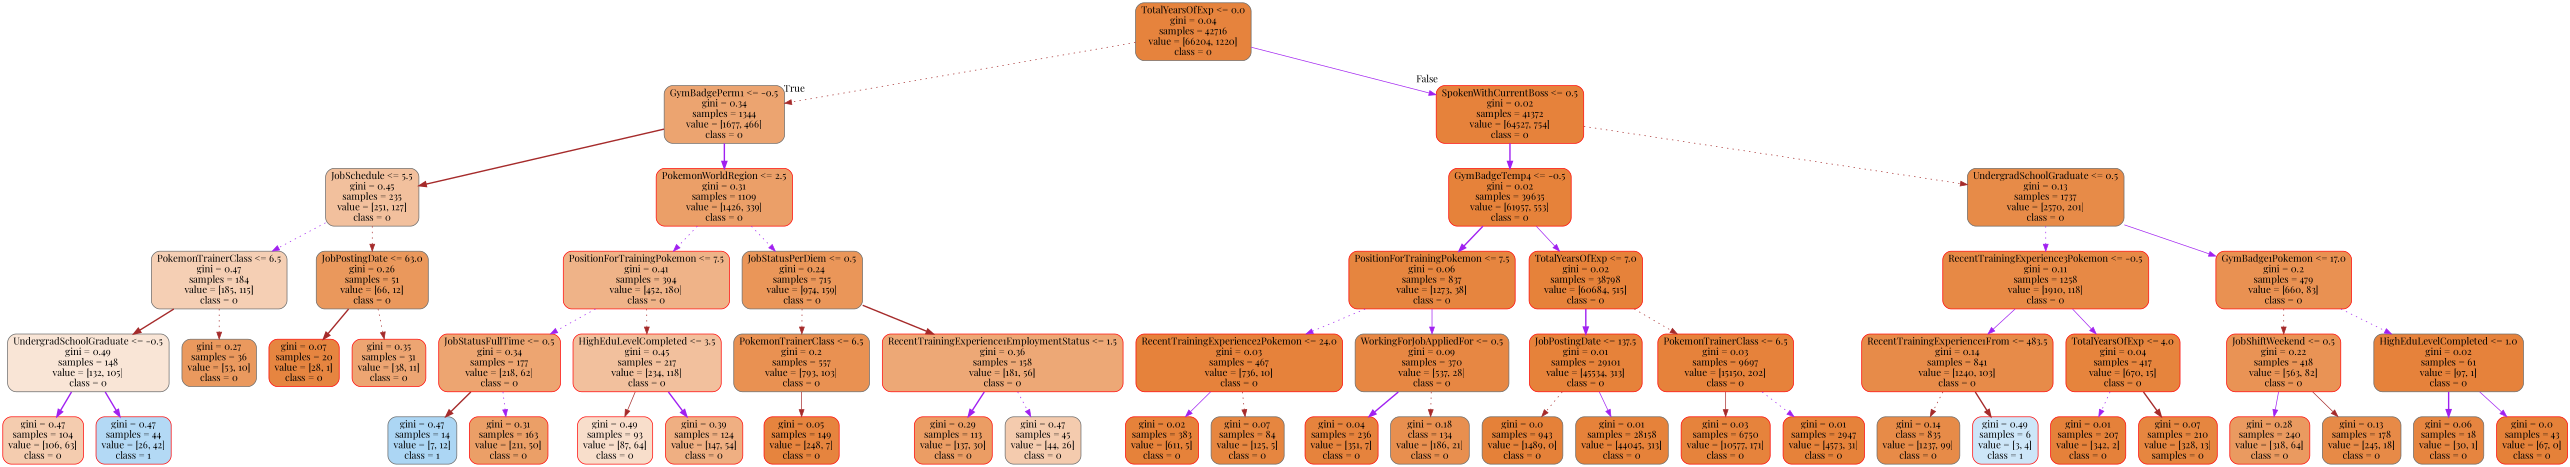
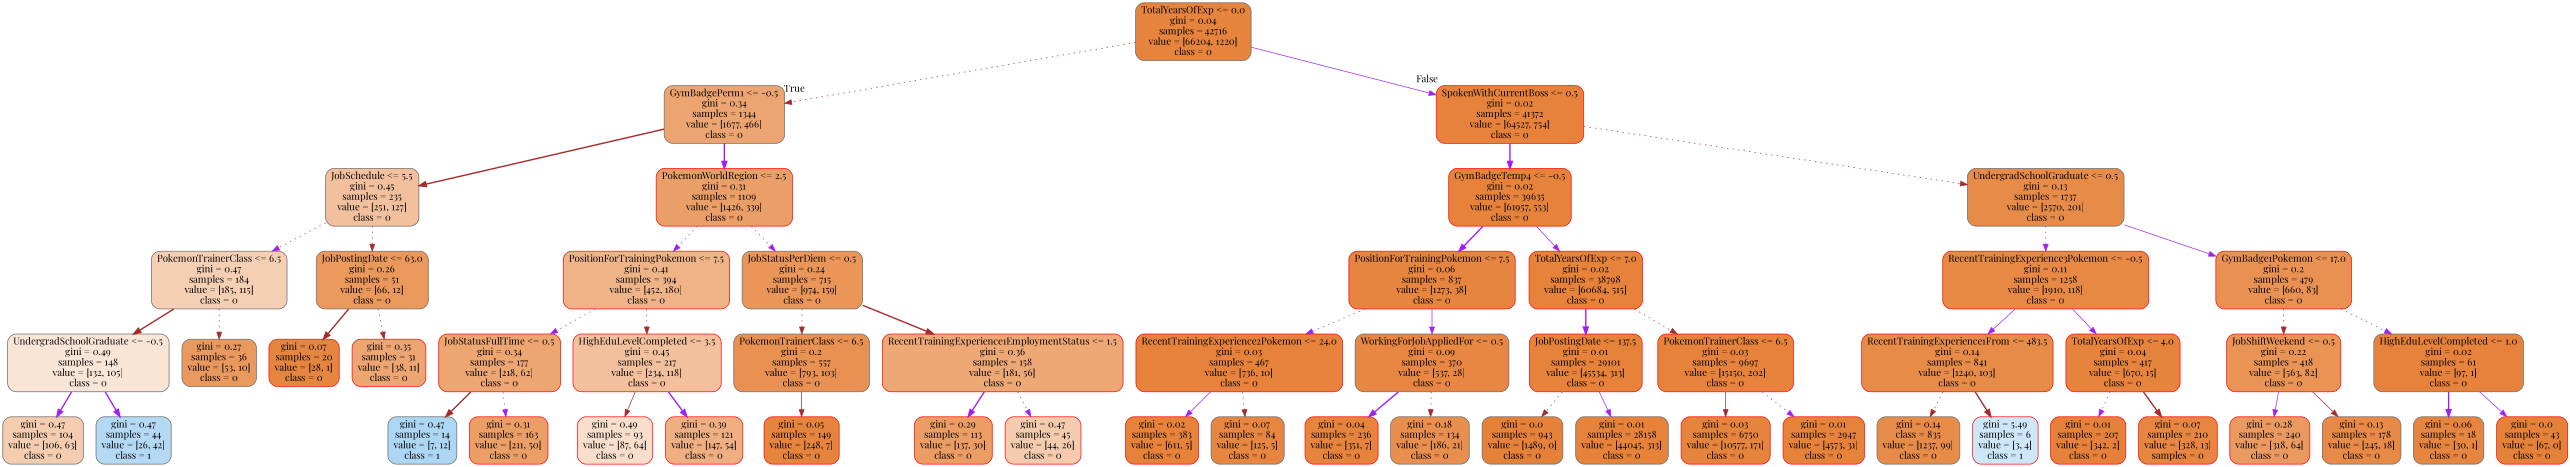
node "gini = 0.47 samples = 104 value = [106, 63] class = 0": color red -> gray40
node "gini = 0.47 samples = 44 value = [26, 42] class = 1": color red -> gray40
node "gini = 0.39 samples = 124 value = [147, 54] class = 0": label "gini = 0.39 samples = 124 value = [147, 54] class = 0" -> "gini = 0.39 samples = 121 value = [147, 54] class = 0"
node "gini = 0.47 samples = 45 value = [44, 26] class = 0": color gray40 -> red
node "gini = 0.18 class = 134 value = [186, 21] class = 0": label "gini = 0.18 class = 134 value = [186, 21] class = 0" -> "gini = 0.18 samples = 134 value = [186, 21] class = 0"
node "gini = 0.49 samples = 6 value = [3, 4] class = 1": label "gini = 0.49 samples = 6 value = [3, 4] class = 1" -> "gini = 5.49 samples = 6 value = [3, 4] class = 1"
